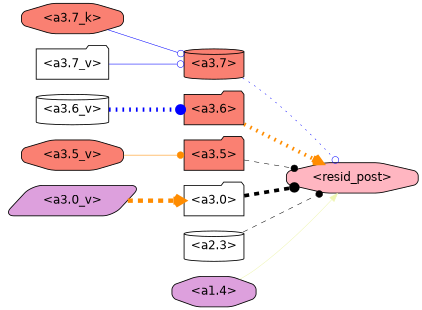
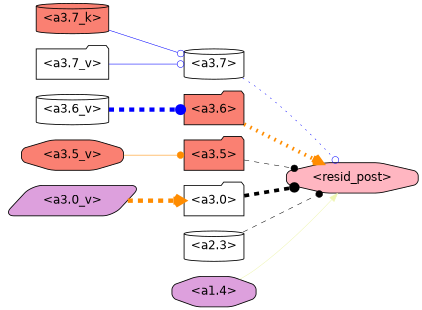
node "<a3.7_k>": shape octagon -> cylinder
node "<a3.7>": fillcolor salmon -> white
edge "<a3.6_v>" -> "<a3.6>": style dotted -> dashed
